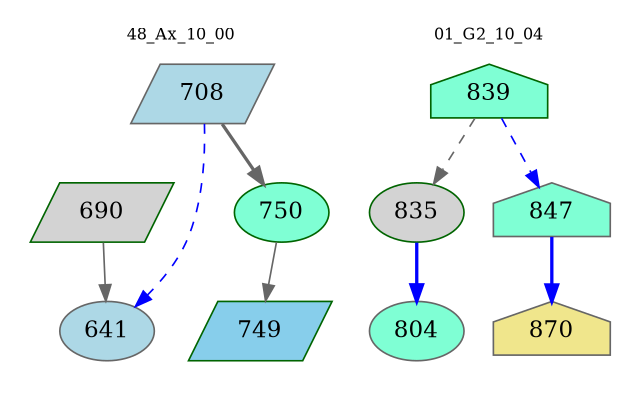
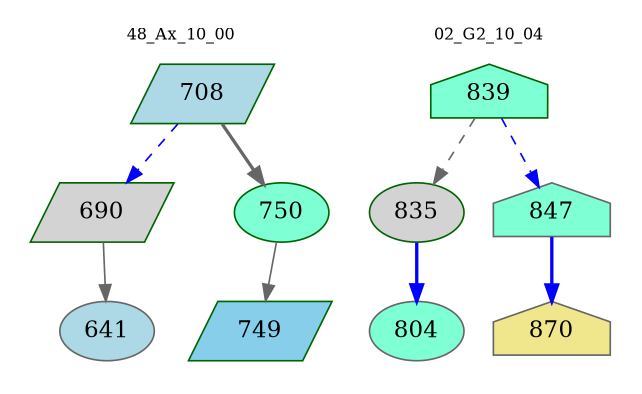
cluster "01_G2_10_04": label "01_G2_10_04" -> "02_G2_10_04"
node "708": color gray40 -> darkgreen
edge "708" -> "641": now "708" -> "690"
